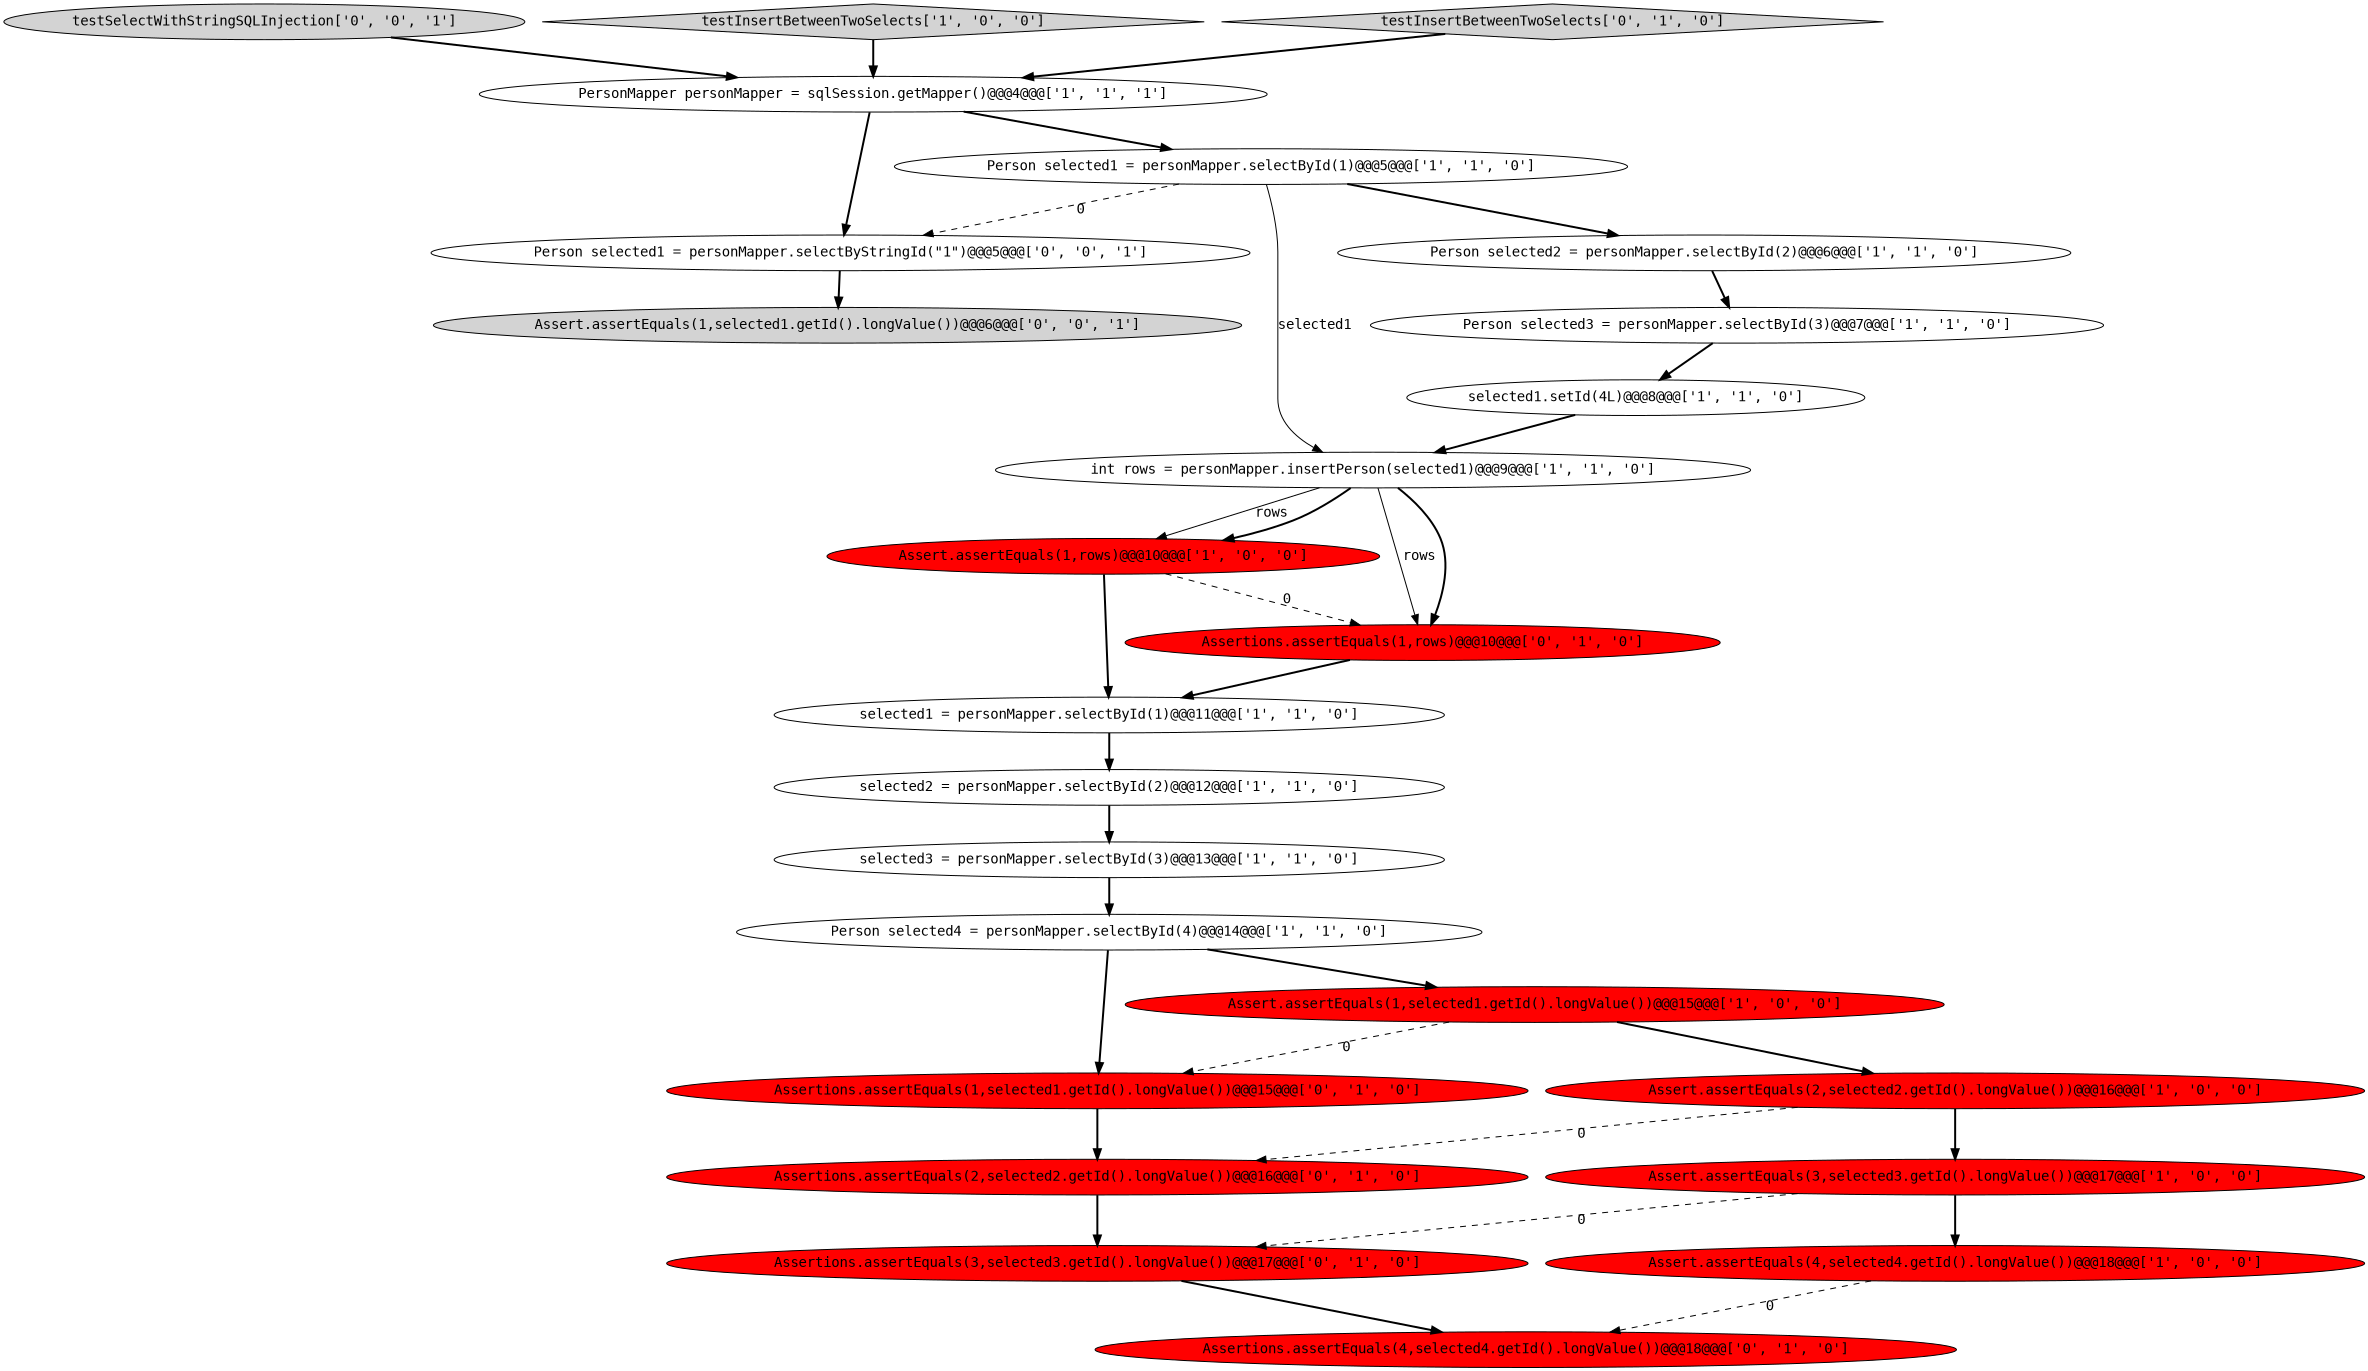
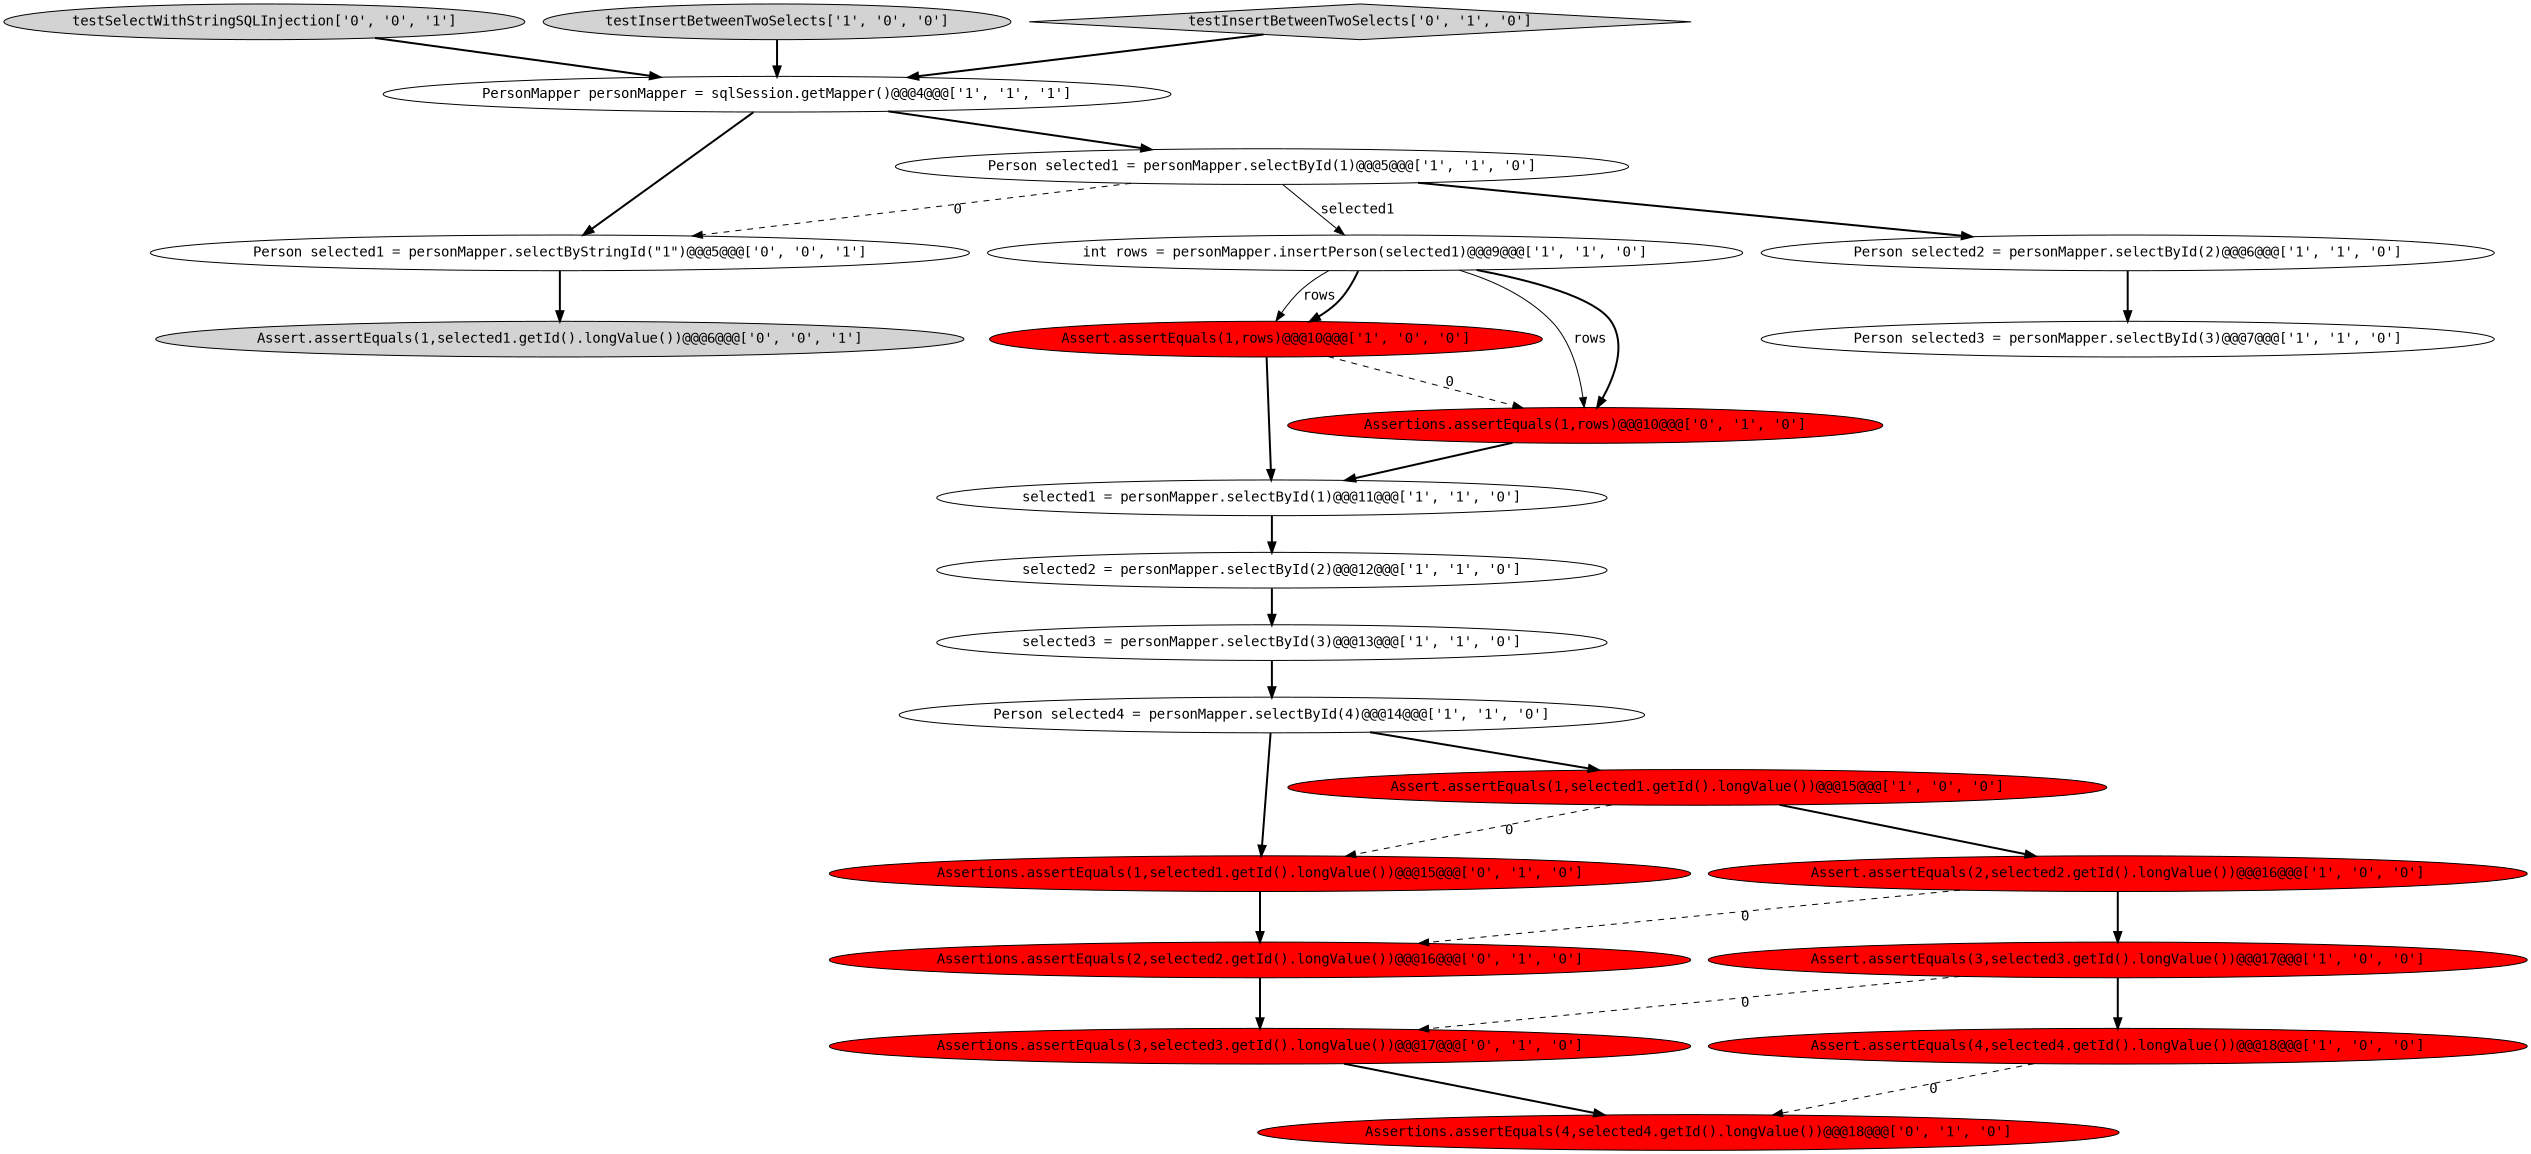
node "testInsertBetweenTwoSelects['1', '0', '0']": shape diamond -> ellipse
node "selected1.setId(4L)@@@8@@@['1', '1', '0']": removed
